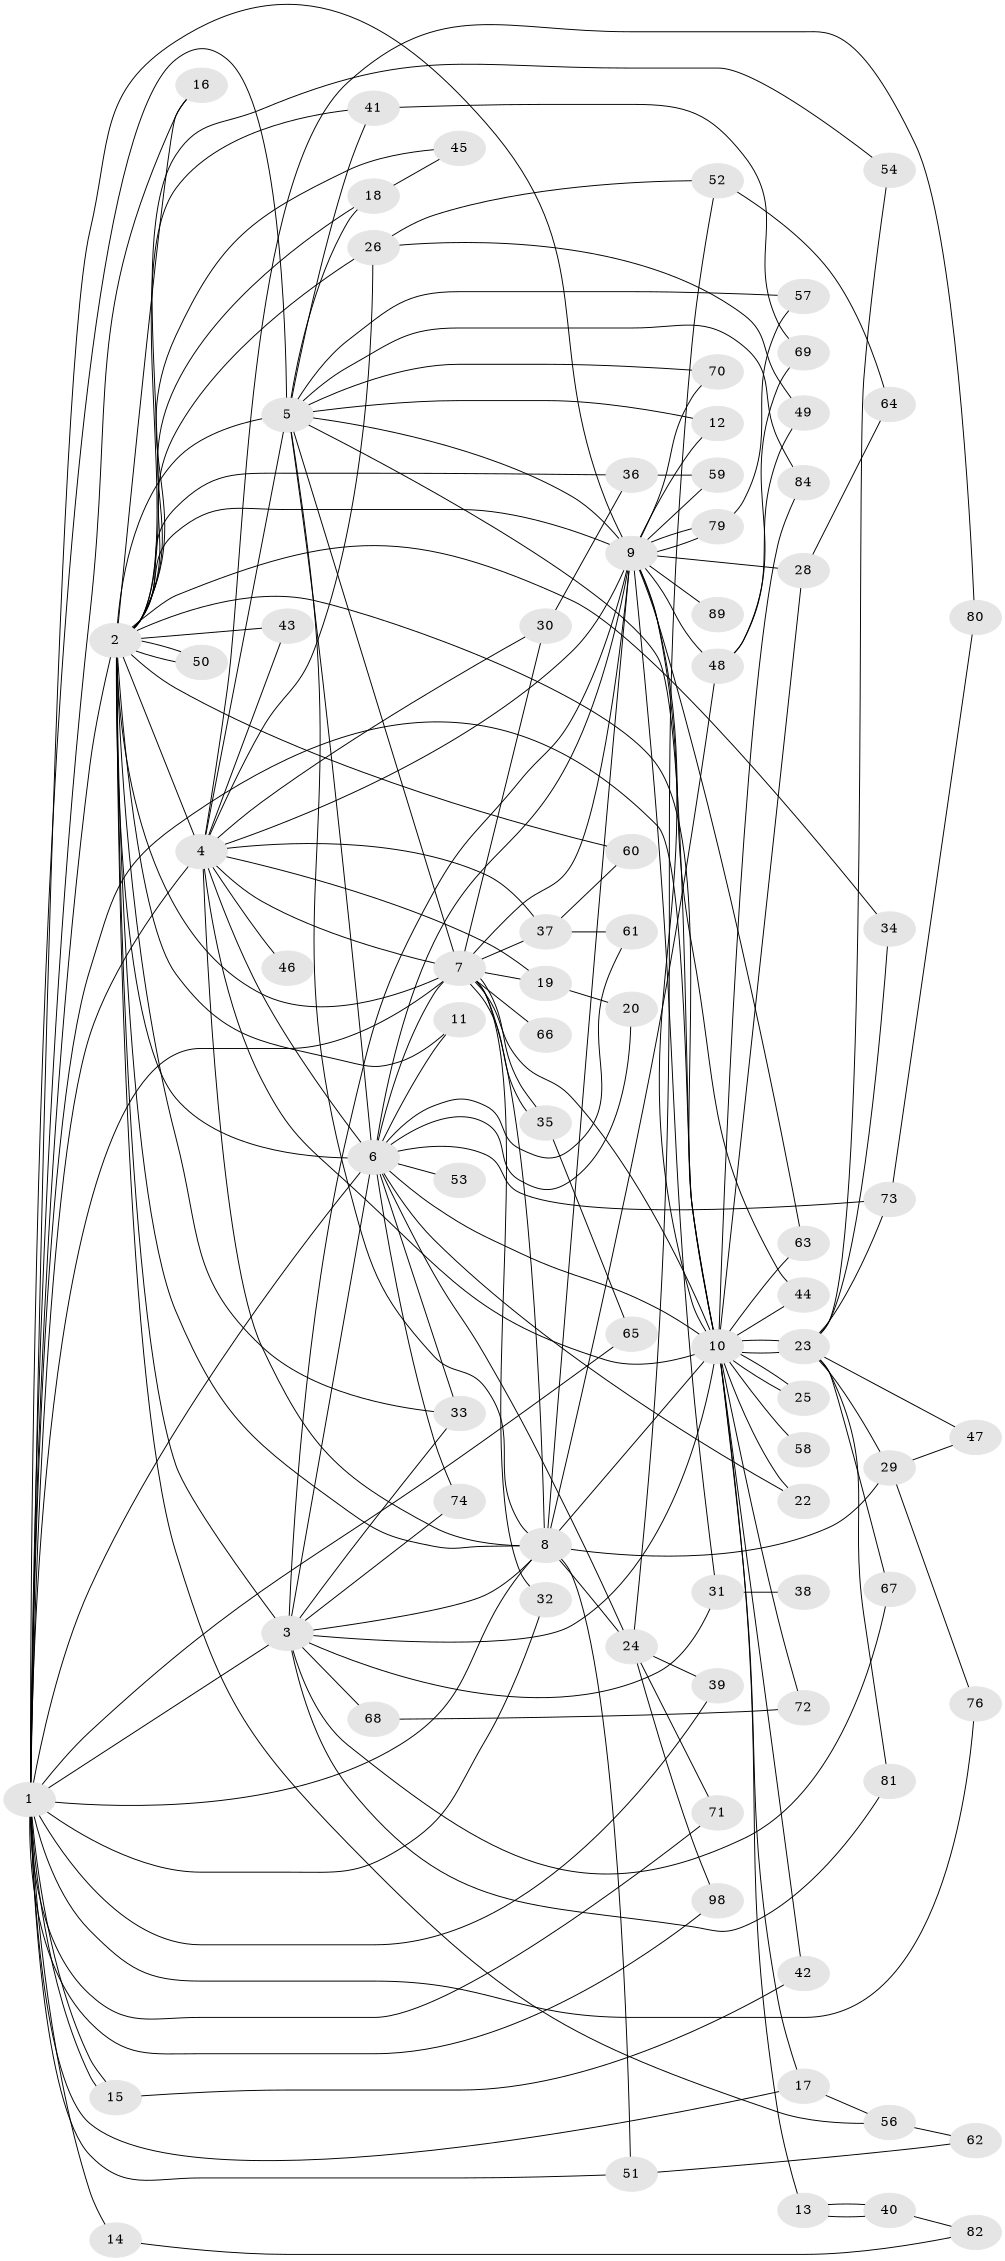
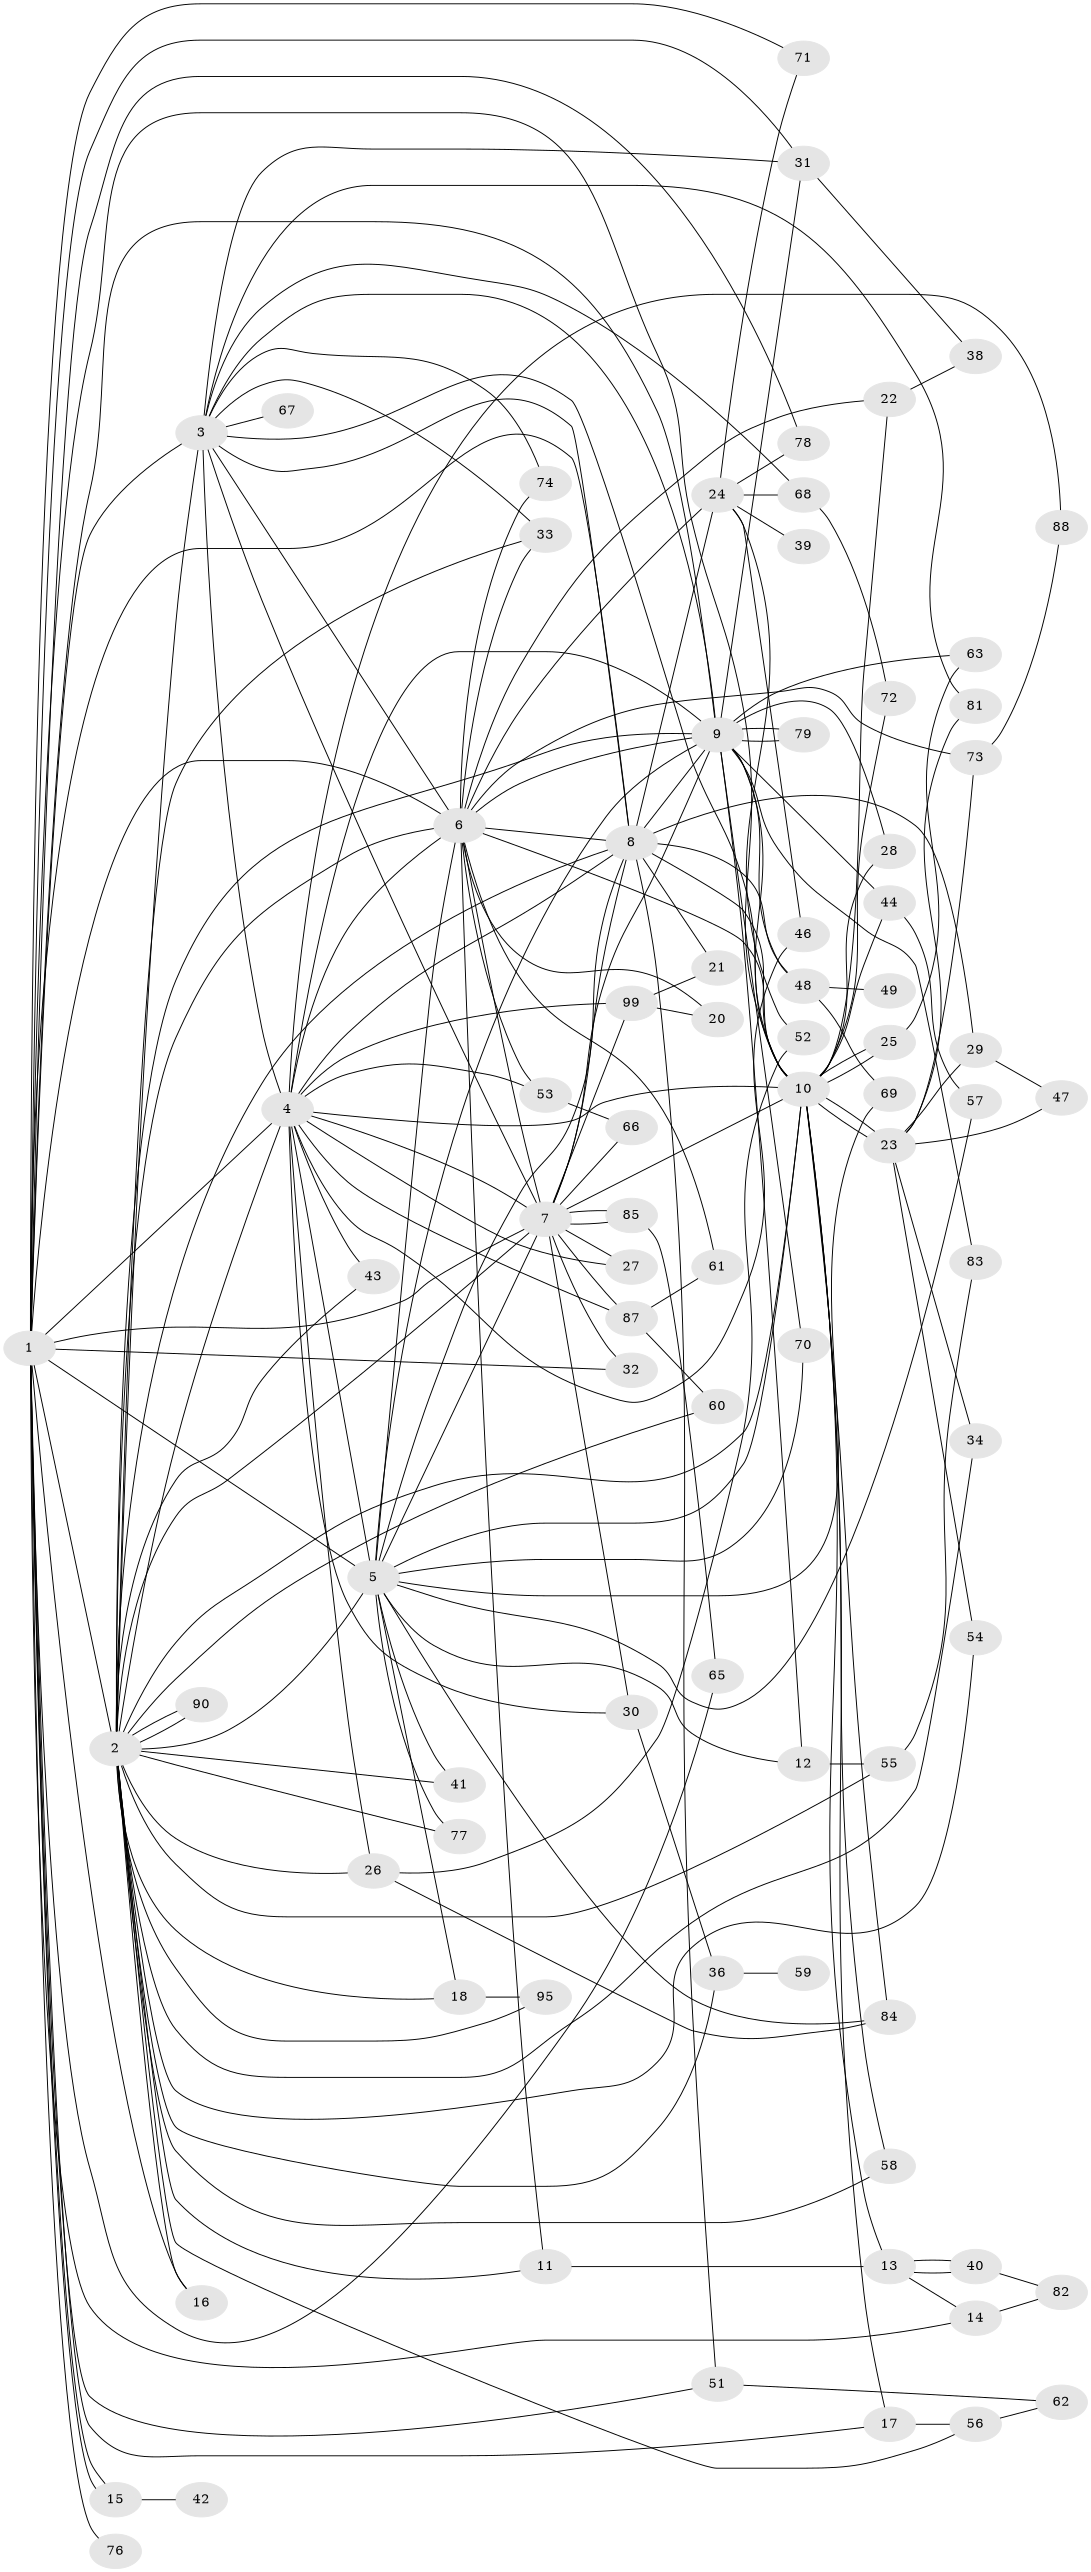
edge "41" -- "69": now "5" -- "69"
node "45": label "45" -> "95"
edge "26" -- "49": now "26" -- "84"
edge "38" -- "22": added
node "64": removed
edge "57" -- "79": now "57" -- "44"
edge "24" -- "68": added
edge "59" -- "9": removed
node "89": label "89" -> "83"
node "80": label "80" -> "88"
node "50": label "50" -> "90"
edge "24" -- "46": added
edge "3" -- "4": added
edge "3" -- "7": added
edge "6" -- "8": added
node "37": label "37" -> "87"
node "21": added
node "19": label "19" -> "99"
edge "53" -- "4": added
edge "53" -- "66": added
node "35": label "35" -> "85"
node "27": added
edge "63" -- "10": now "63" -- "25"
edge "23" -- "67": removed
edge "29" -- "76": removed
edge "10" -- "42": removed
node "55": added
node "77": added
node "98": label "98" -> "78"
edge "39" -- "1": now "31" -- "1"
edge "2" -- "58": added
edge "11" -- "13": added
edge "13" -- "14": added
